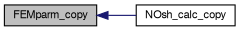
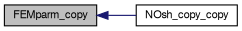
node "NOsh_calc_copy": label "NOsh_calc_copy" -> "NOsh_copy_copy"
